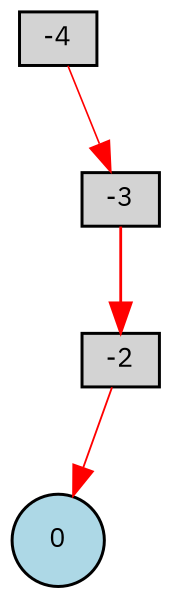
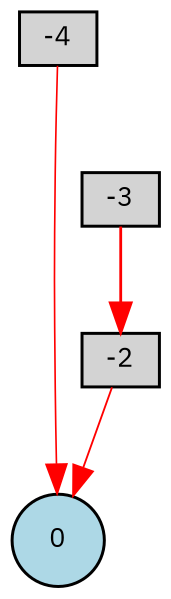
edge "-4" -> "-3": now "-4" -> "0"
